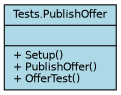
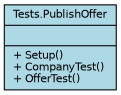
node "Tests.PublishOffer": text "+ PublishOffer()" -> "+ CompanyTest()"
